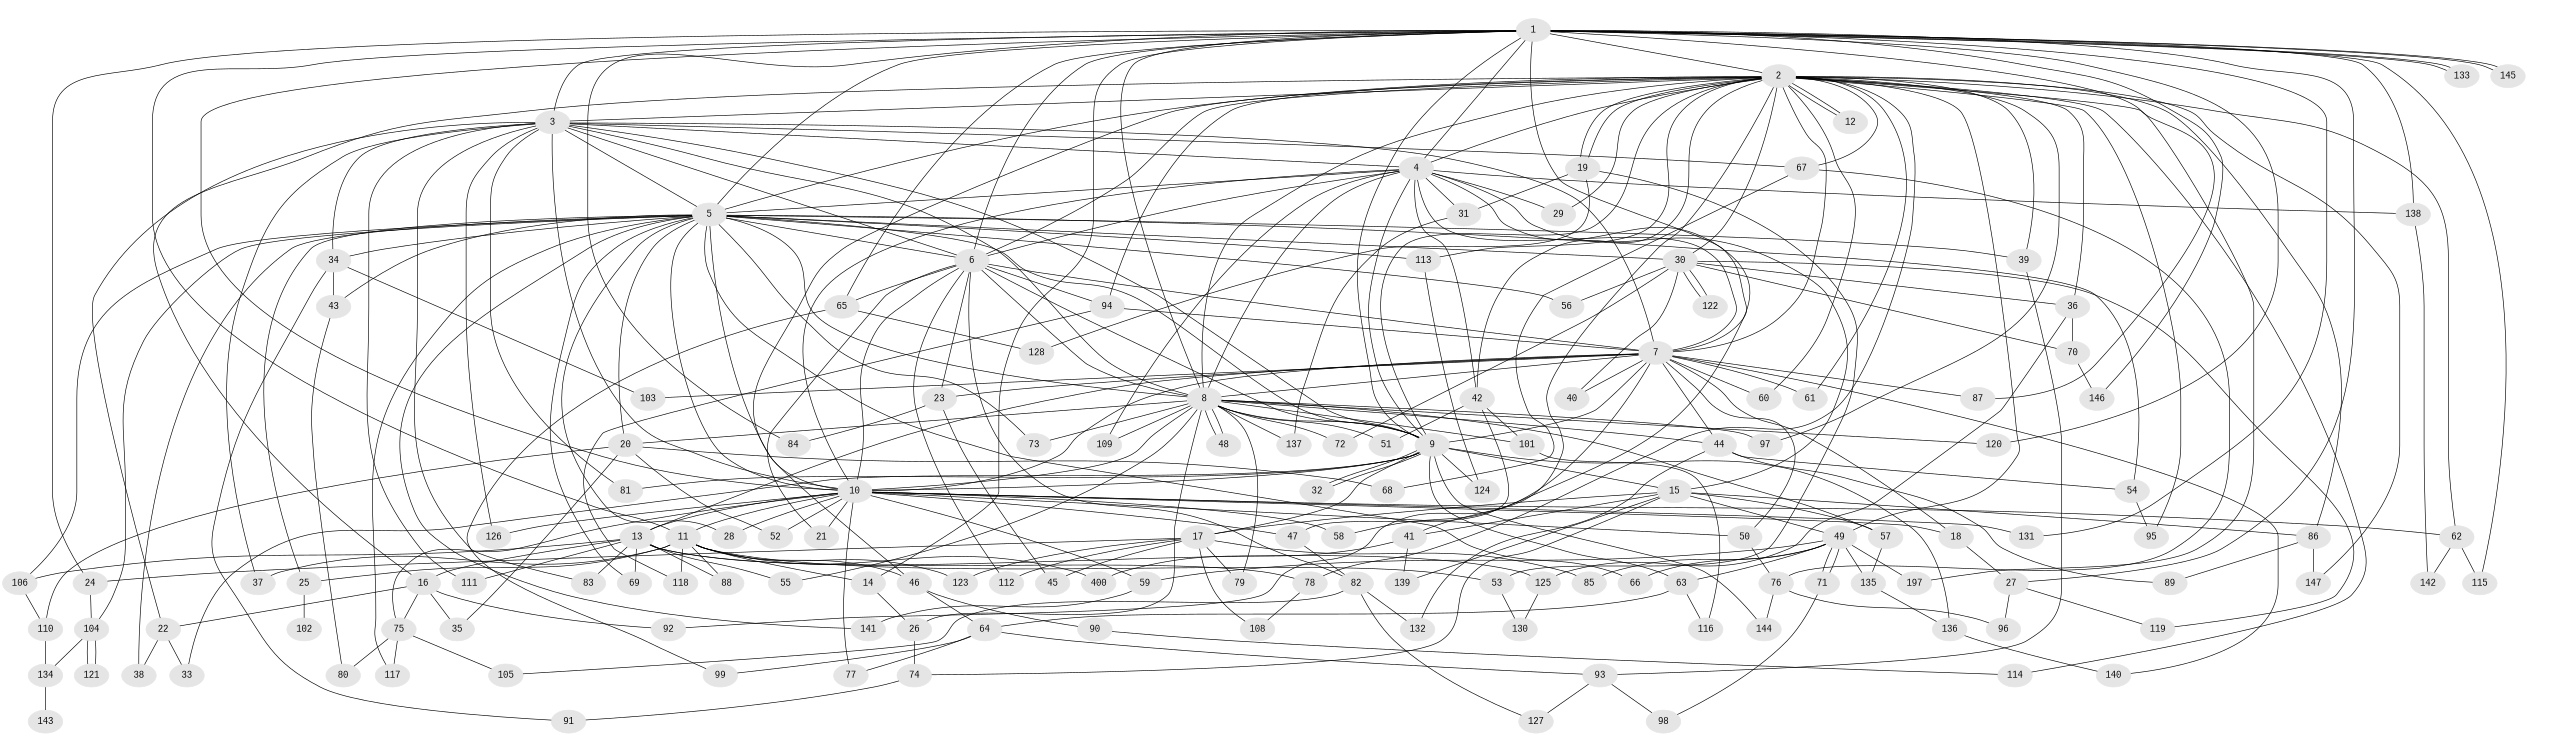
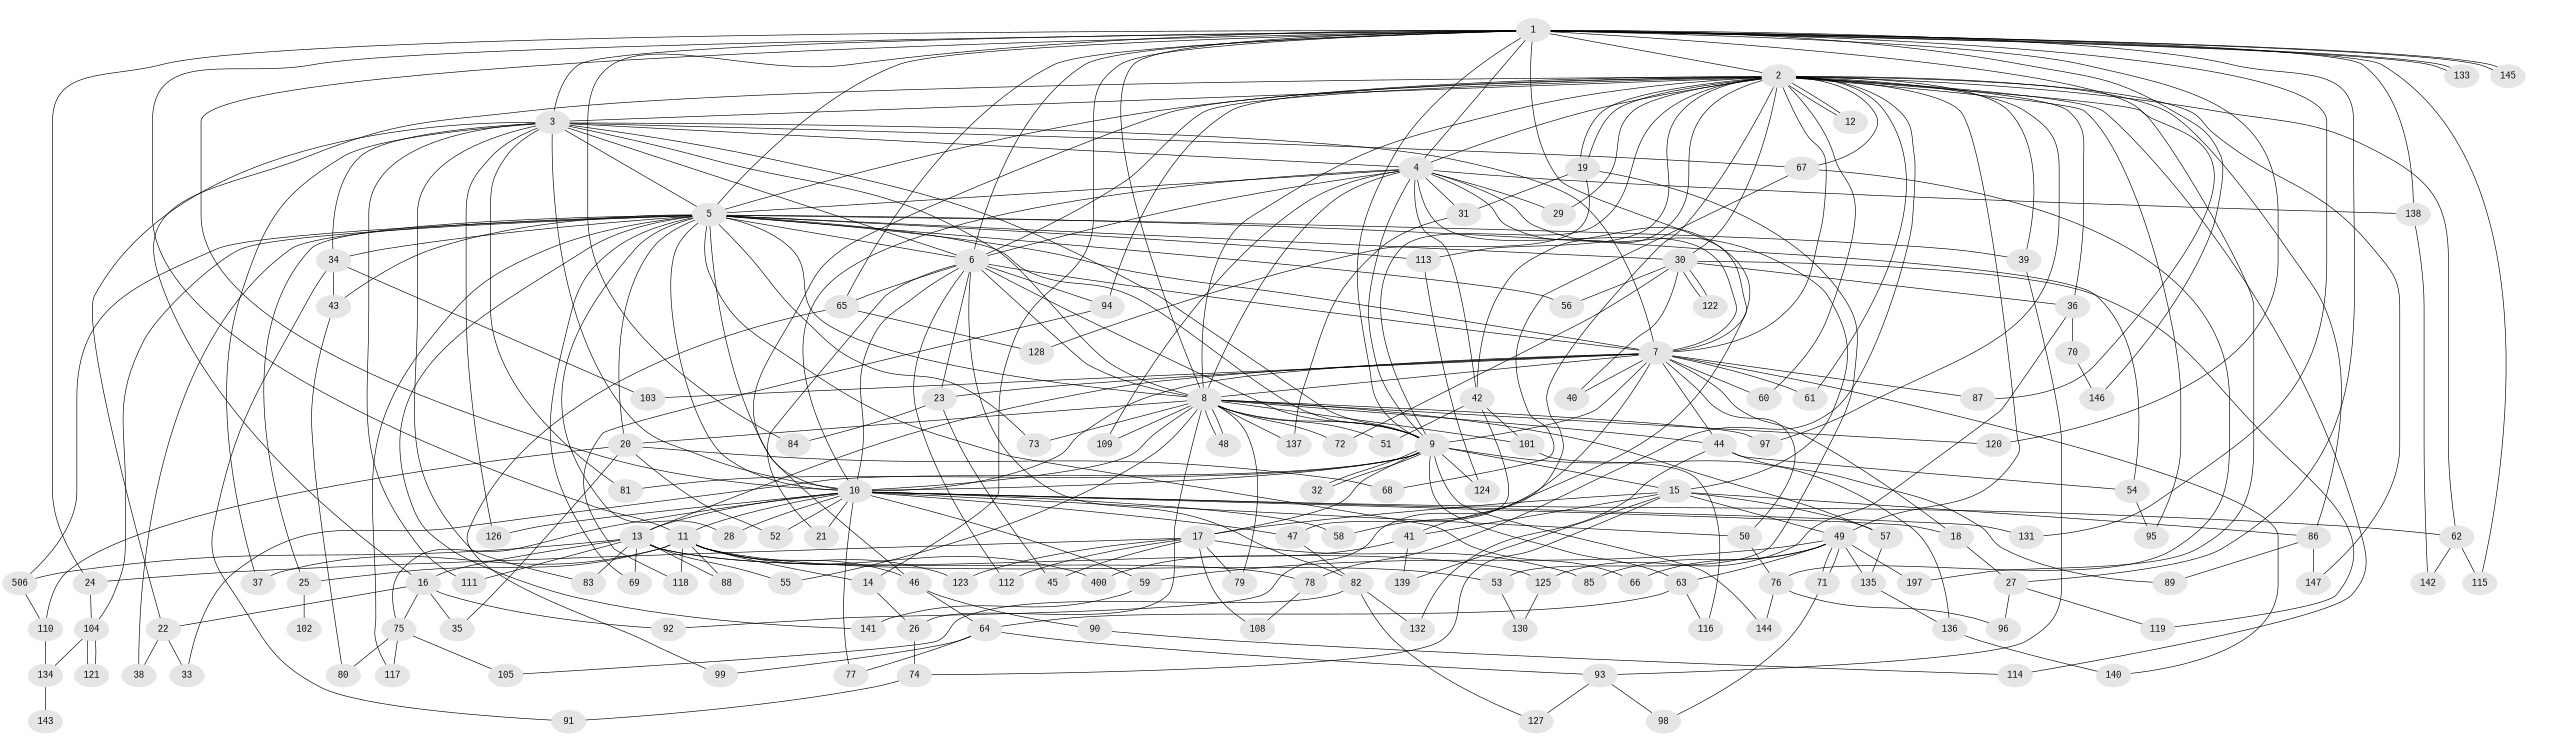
edge "30" -- "70": removed
edge "94" -- "7": now "5" -- "7"
node "106": label "106" -> "506"
